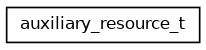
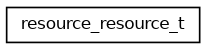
node "auxiliary_resource_t": label "auxiliary_resource_t" -> "resource_resource_t"
